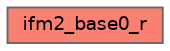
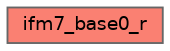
node "ifm2_base0_r": label "ifm2_base0_r" -> "ifm7_base0_r"
